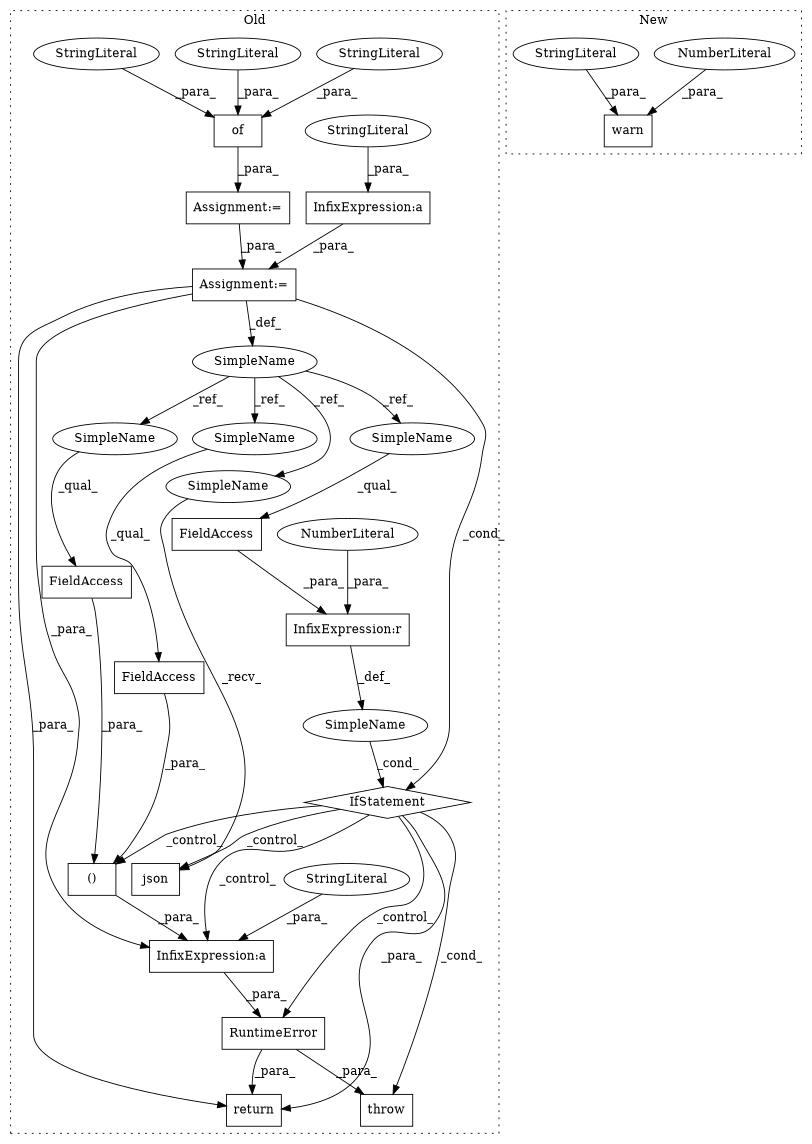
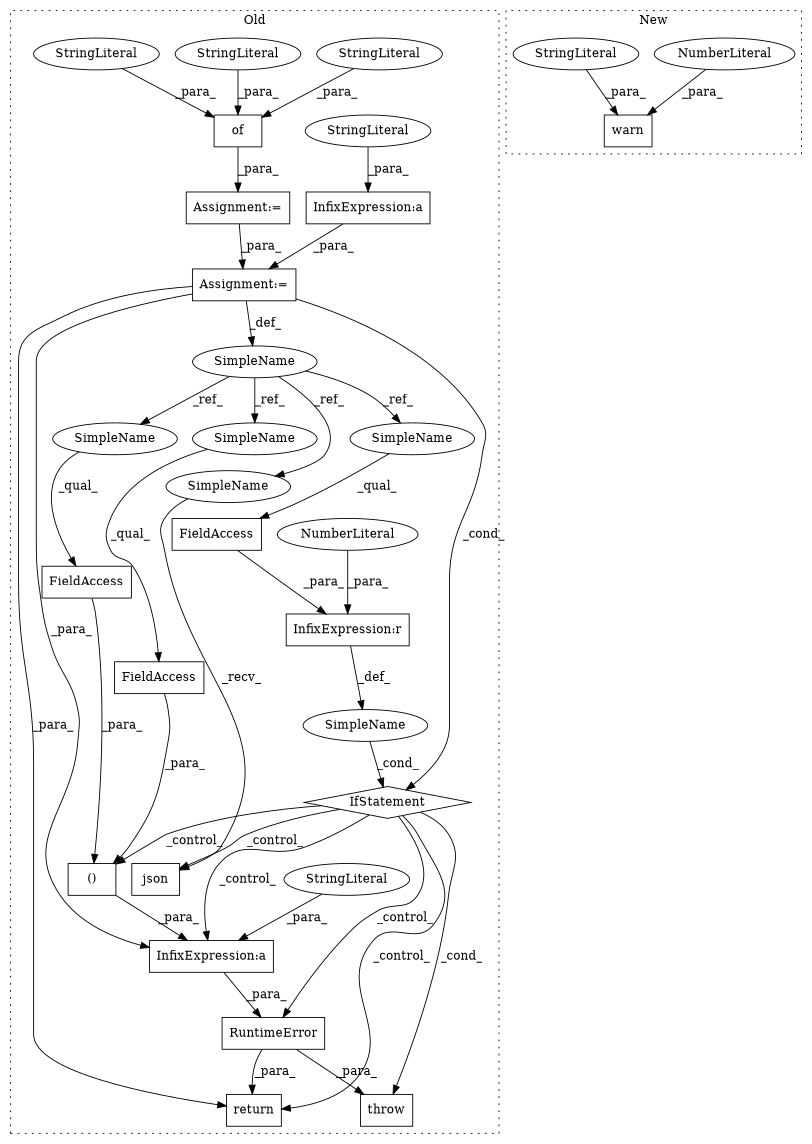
edge "IfStatement" -> "return": label "_para_" -> "_control_"
